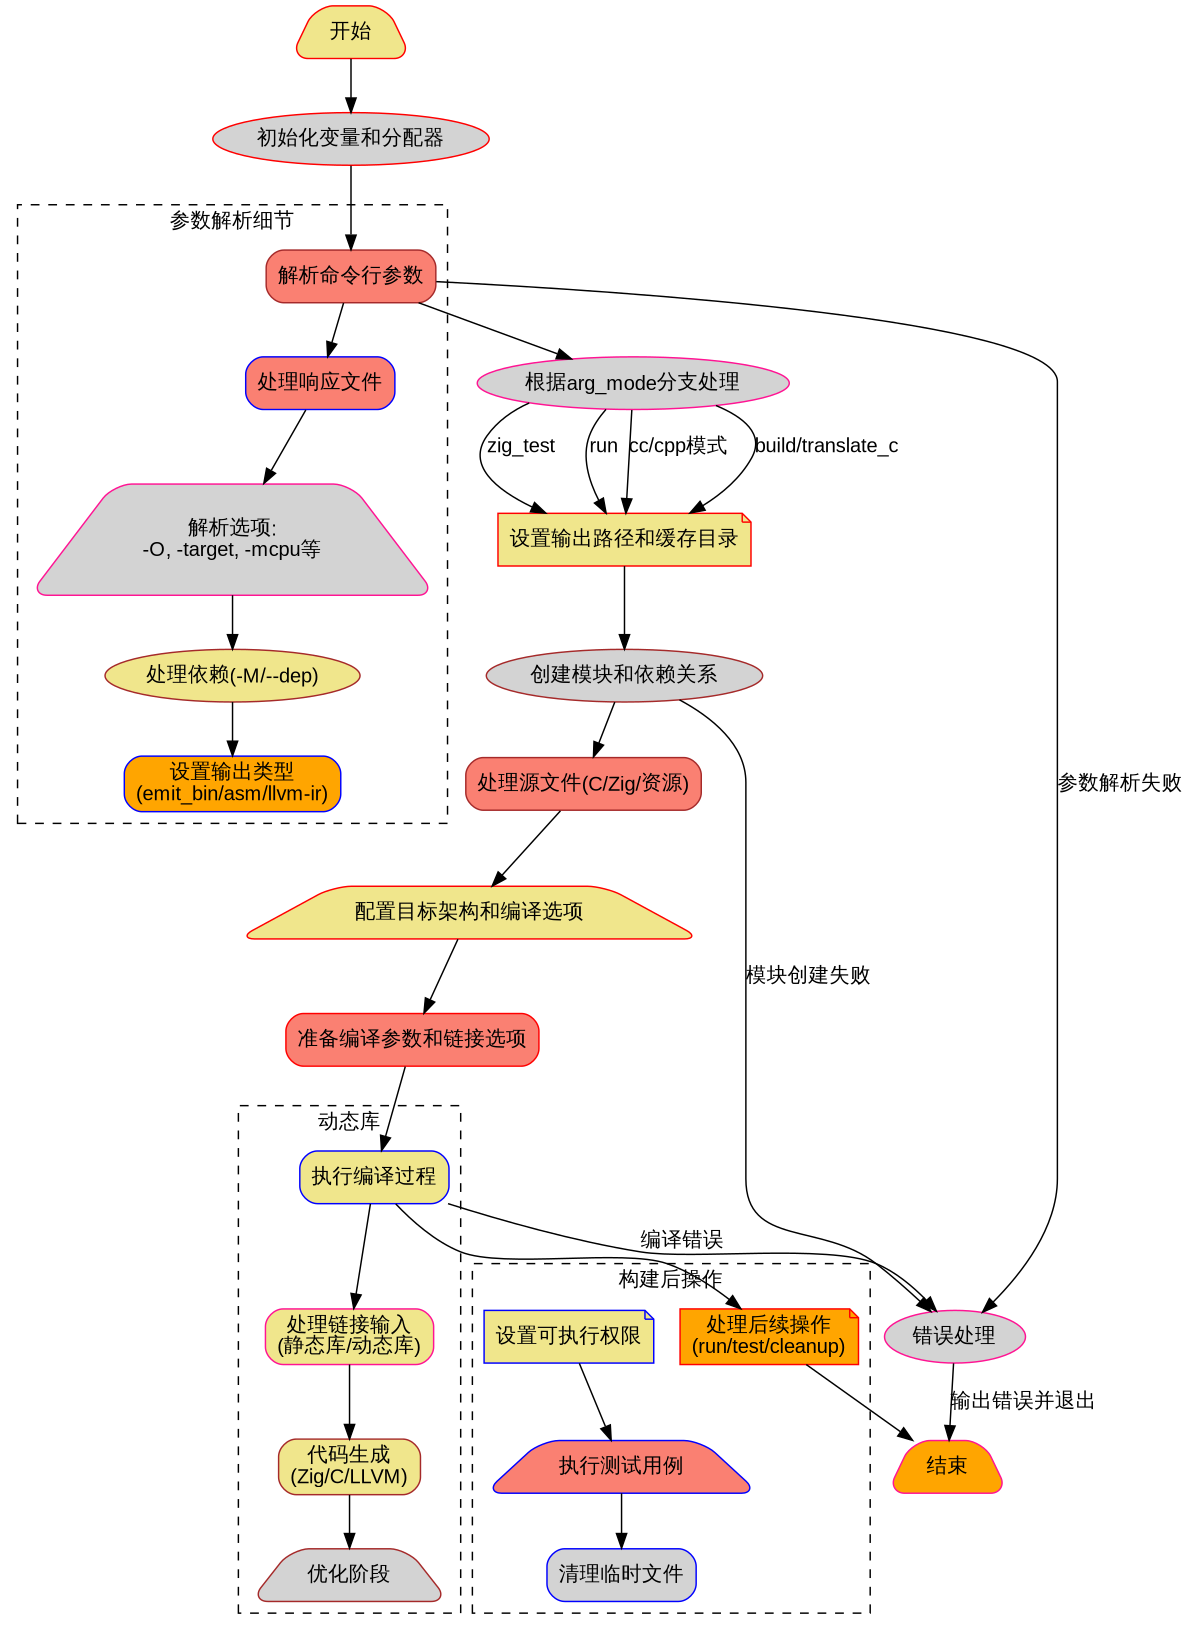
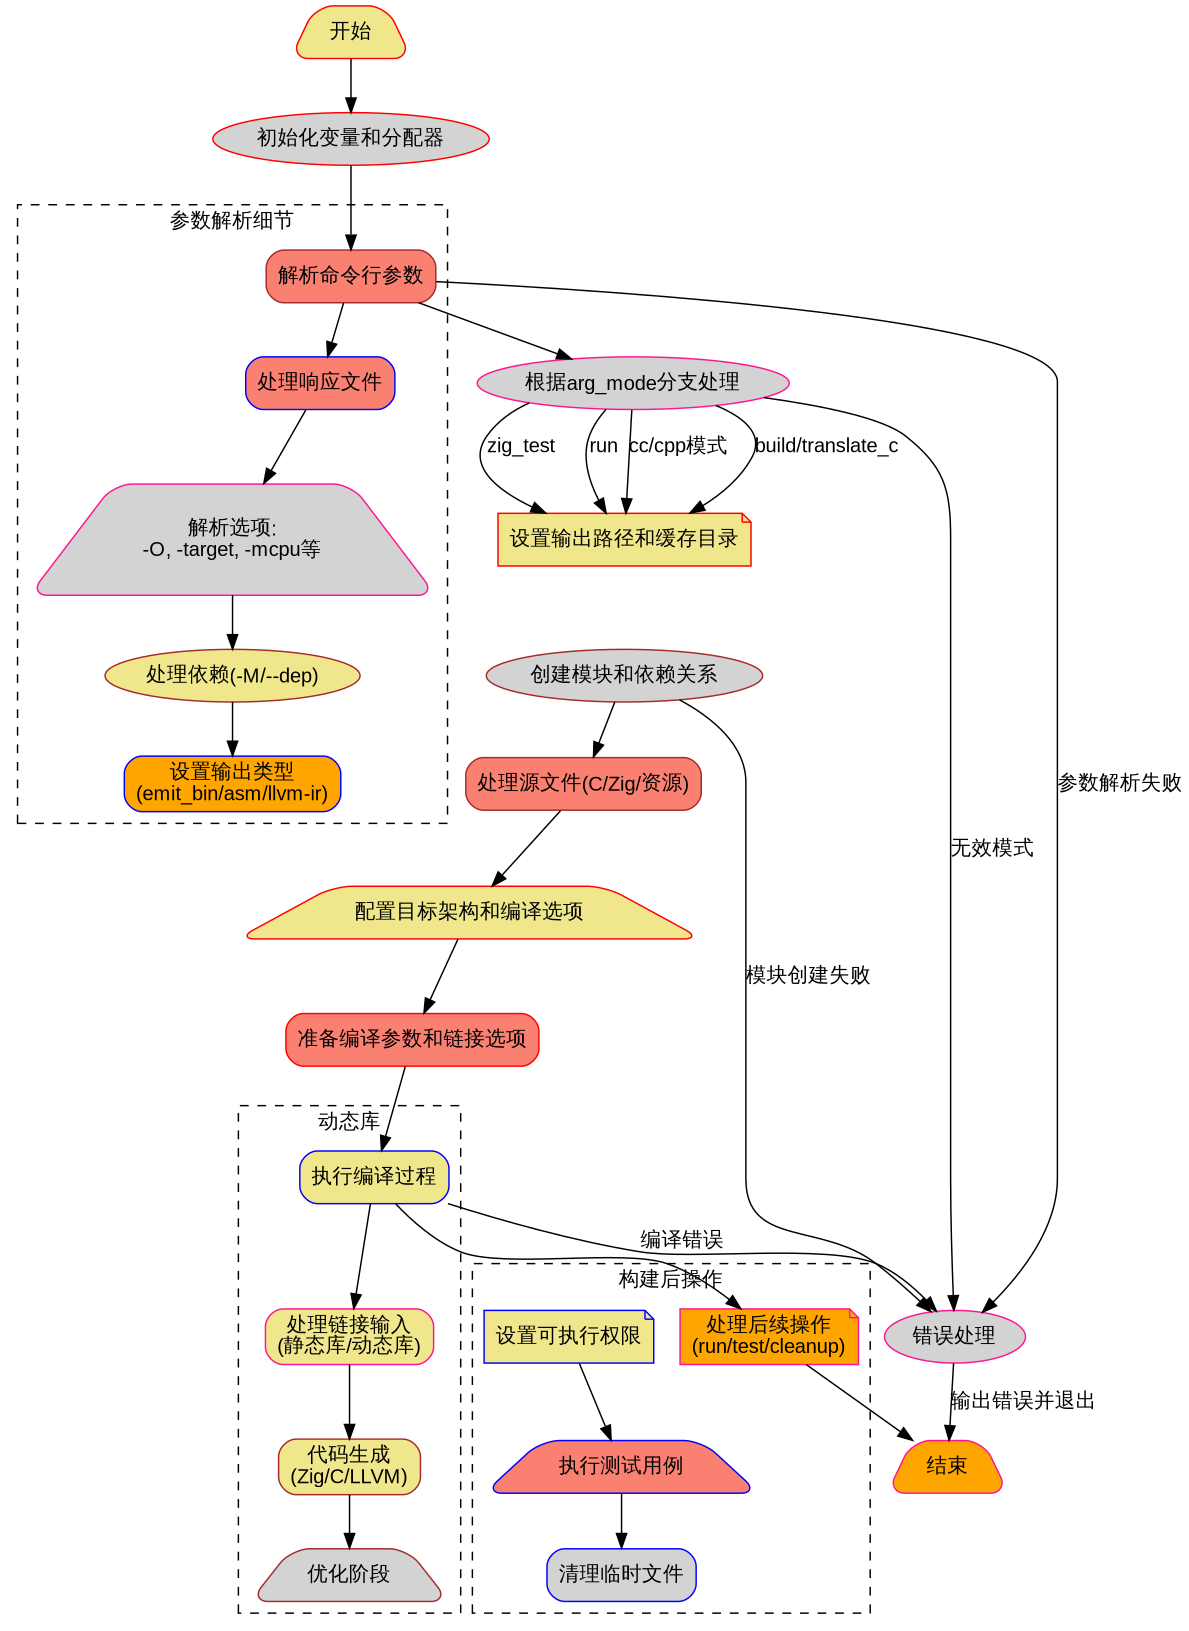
edge "设置输出路径和缓存目录" -> "创建模块和依赖关系": removed
edge "根据arg_mode分支处理" -> "错误处理": added, label "无效模式"
node "处理后续操作 (run/test/cleanup)": color red -> deeppink
